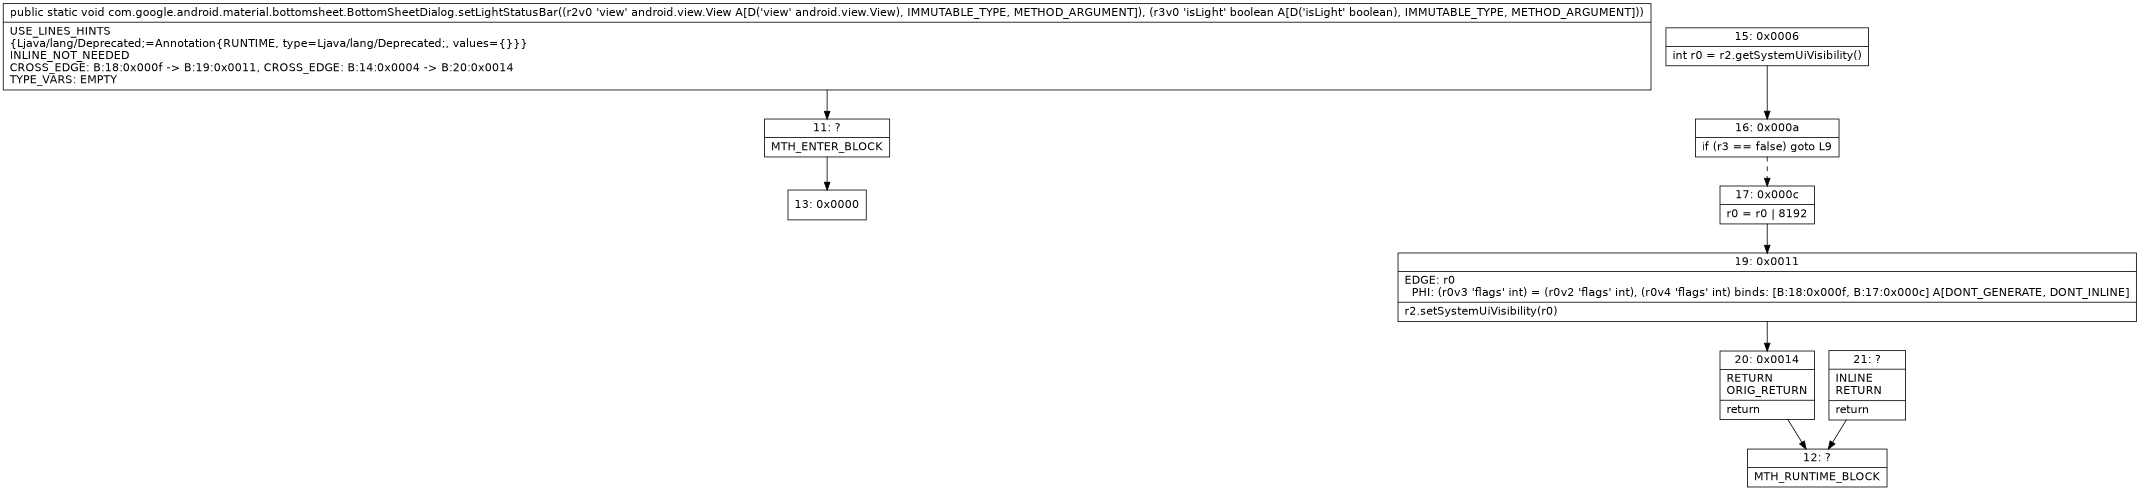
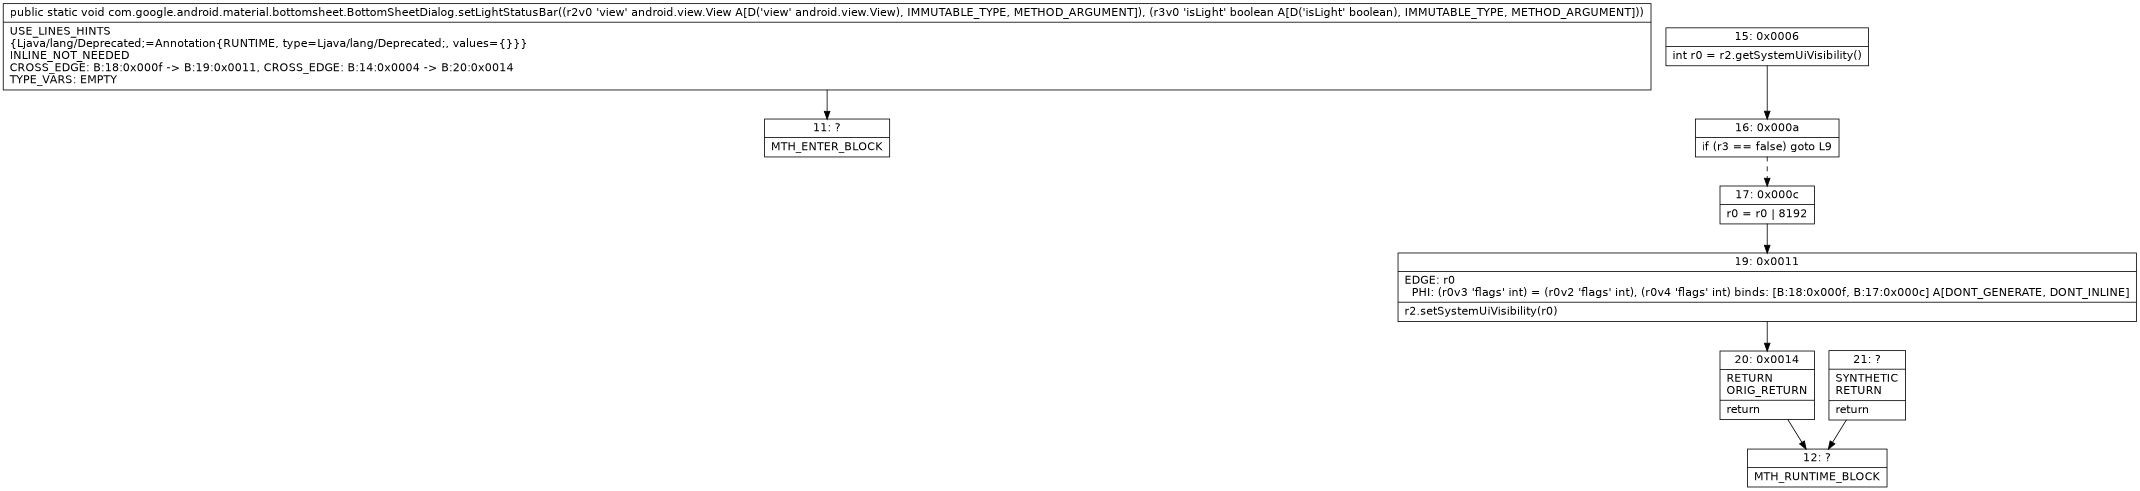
node "13: 0x0000": removed
node "21: ?": text "INLINE" -> "SYNTHETIC"
